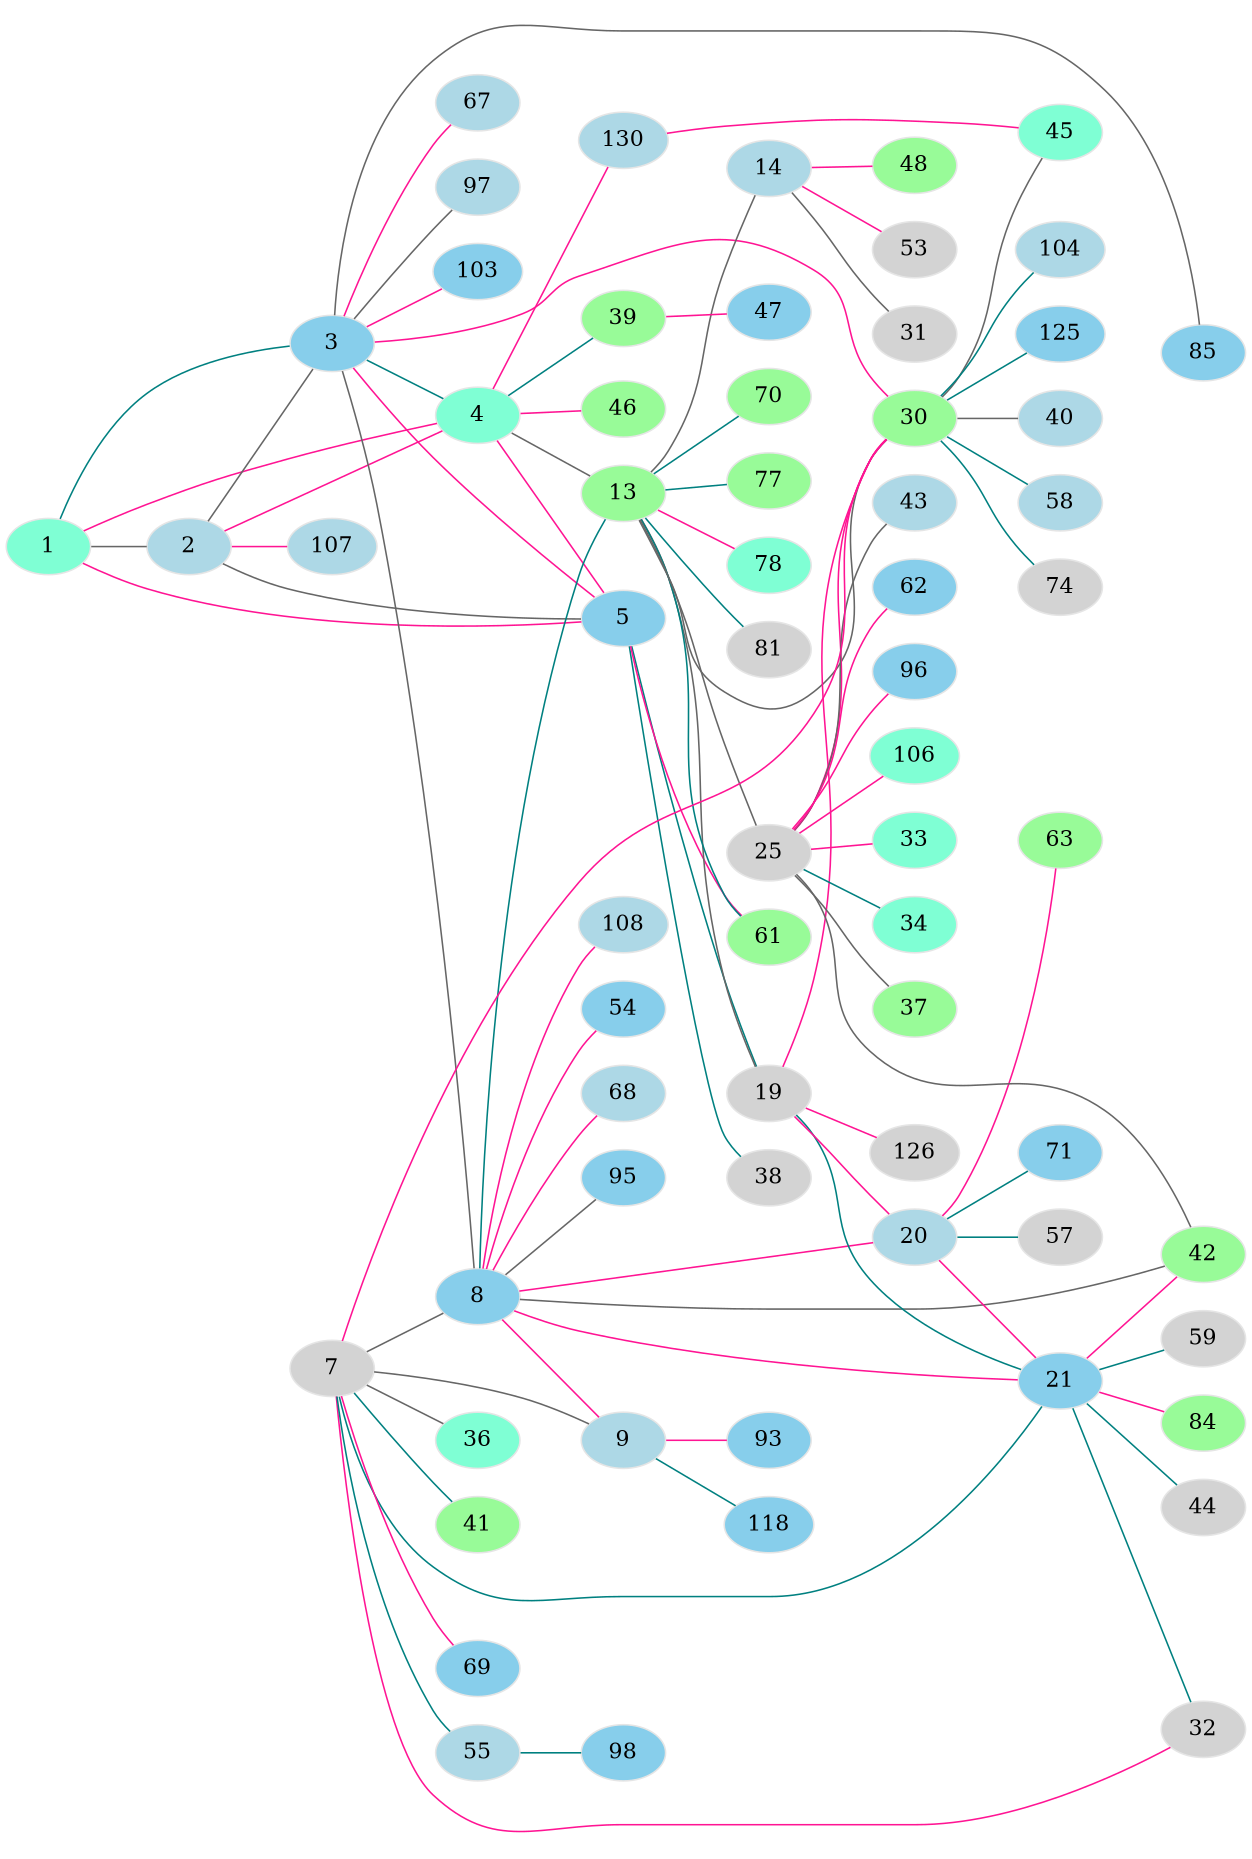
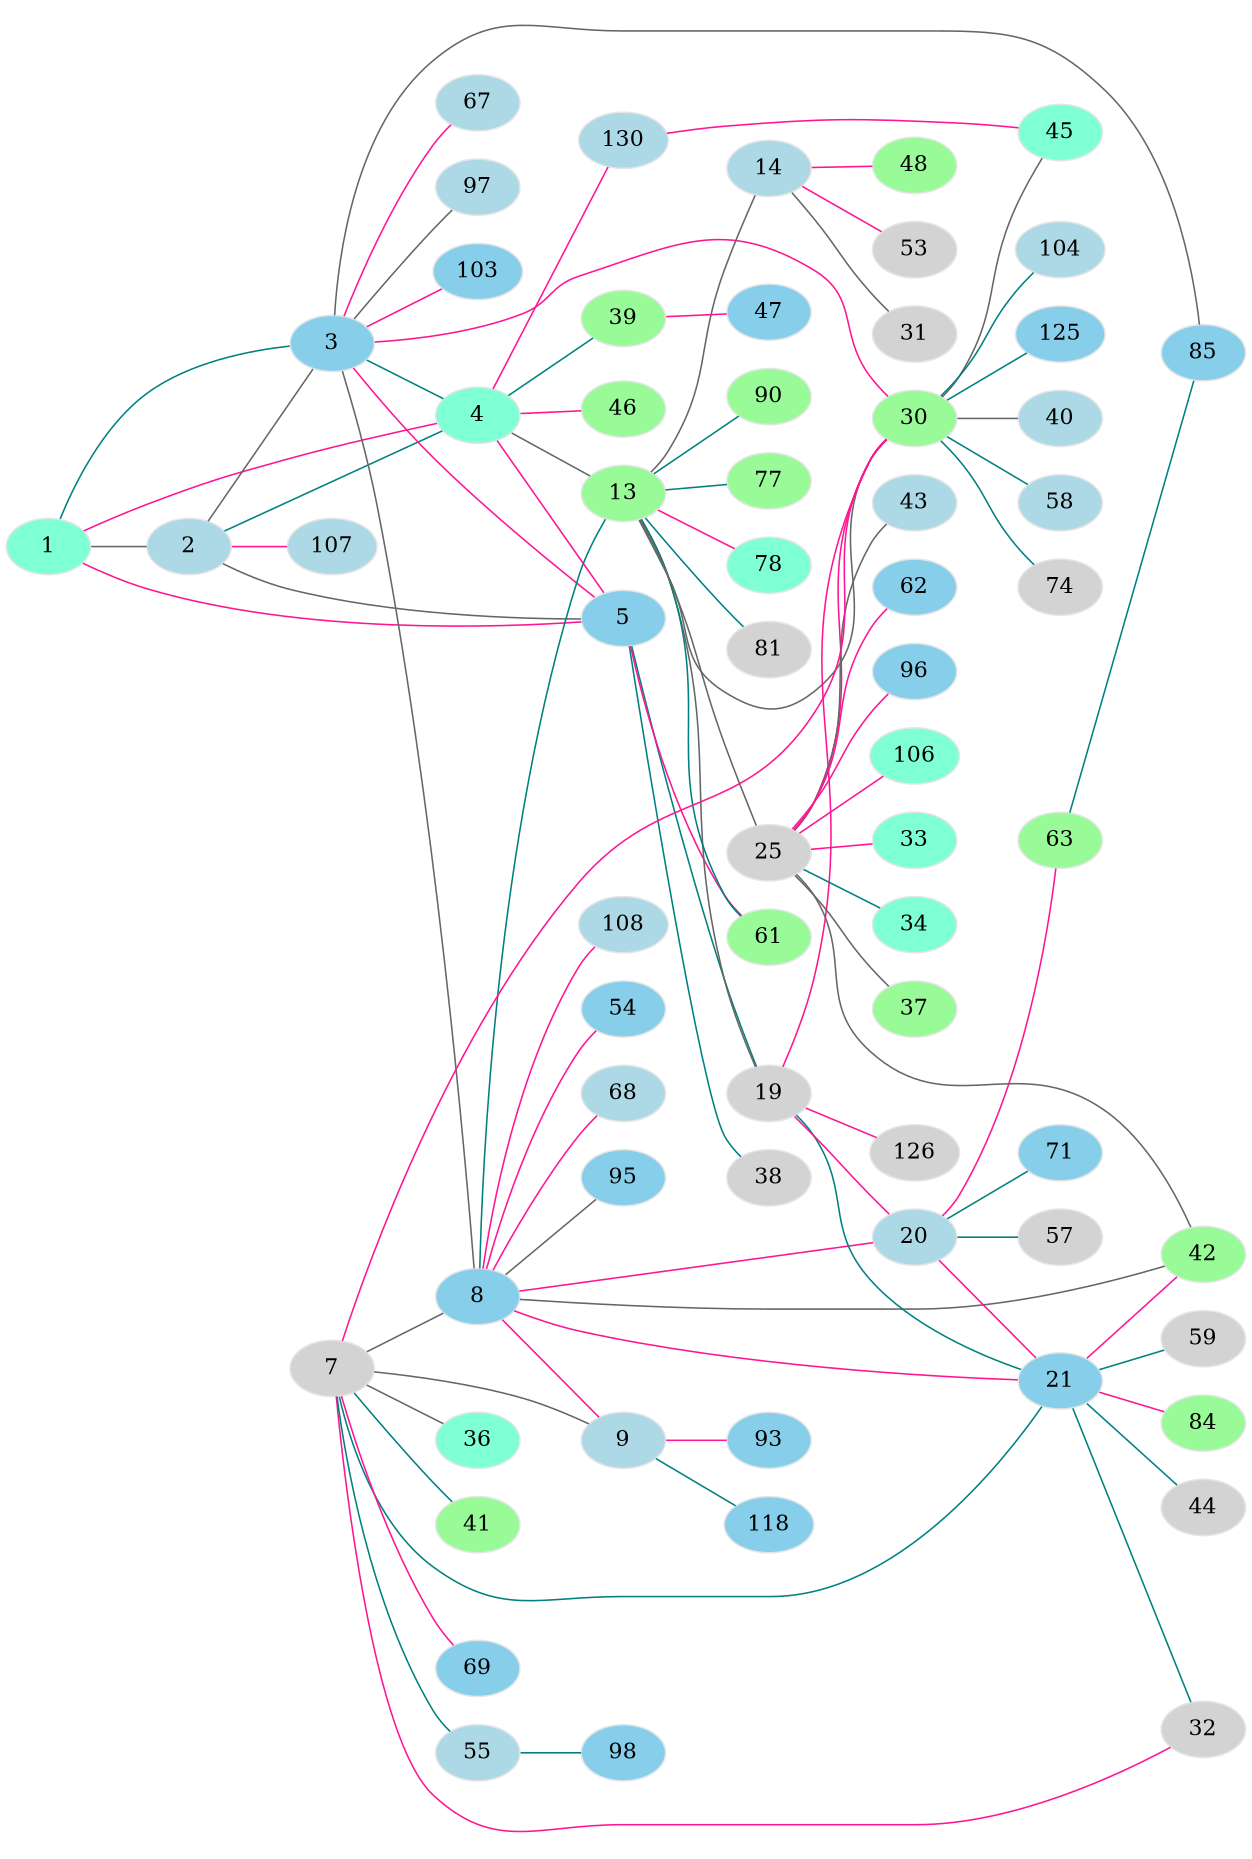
node "70": label "70" -> "90"
edge "4" -- "2": color deeppink -> teal
edge "85" -- "63": added
